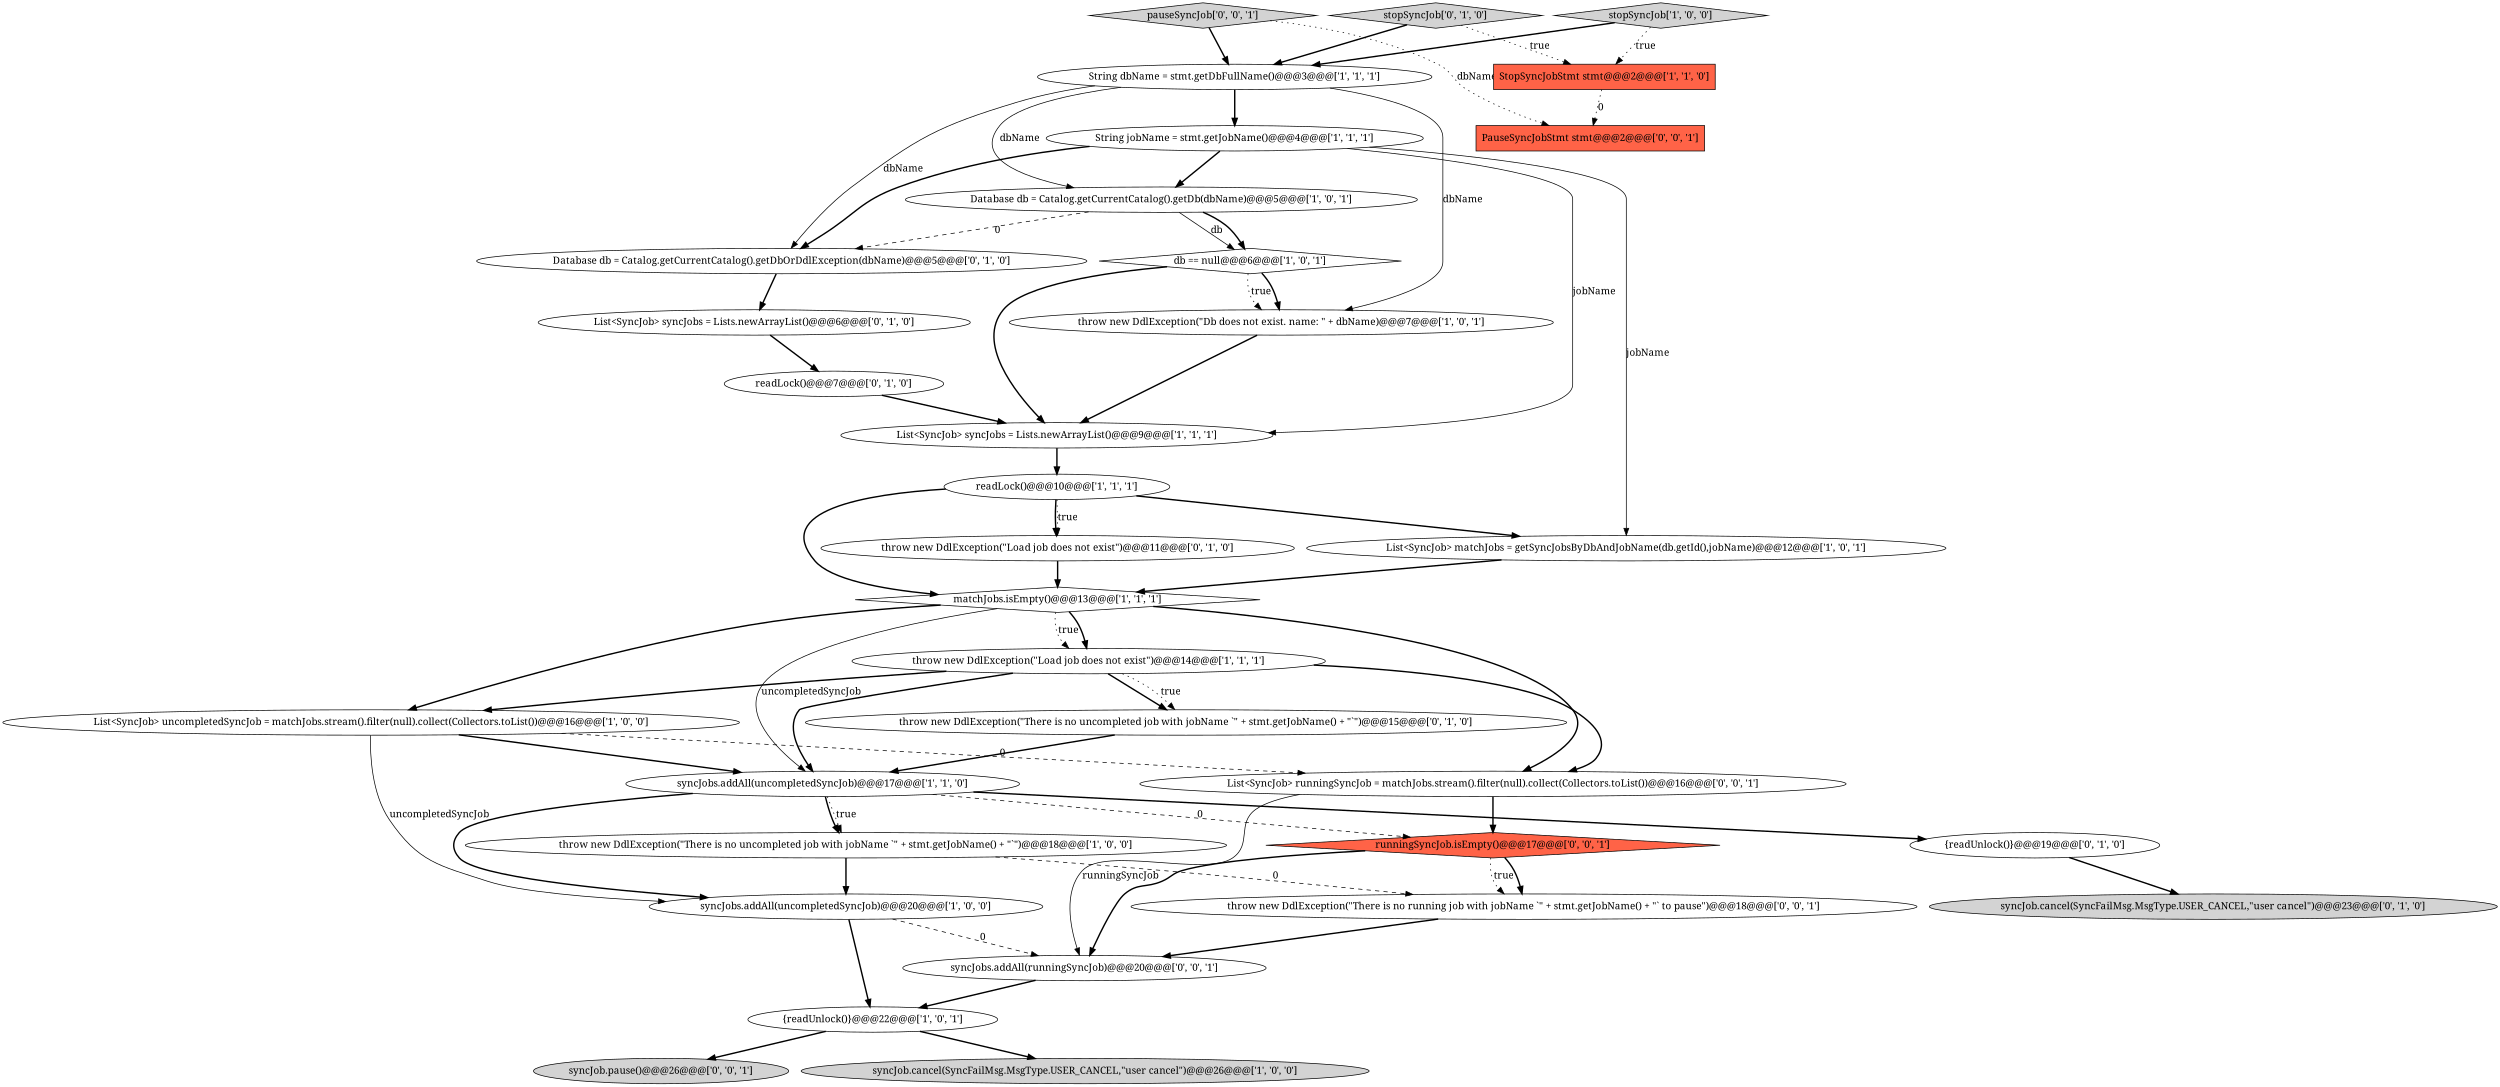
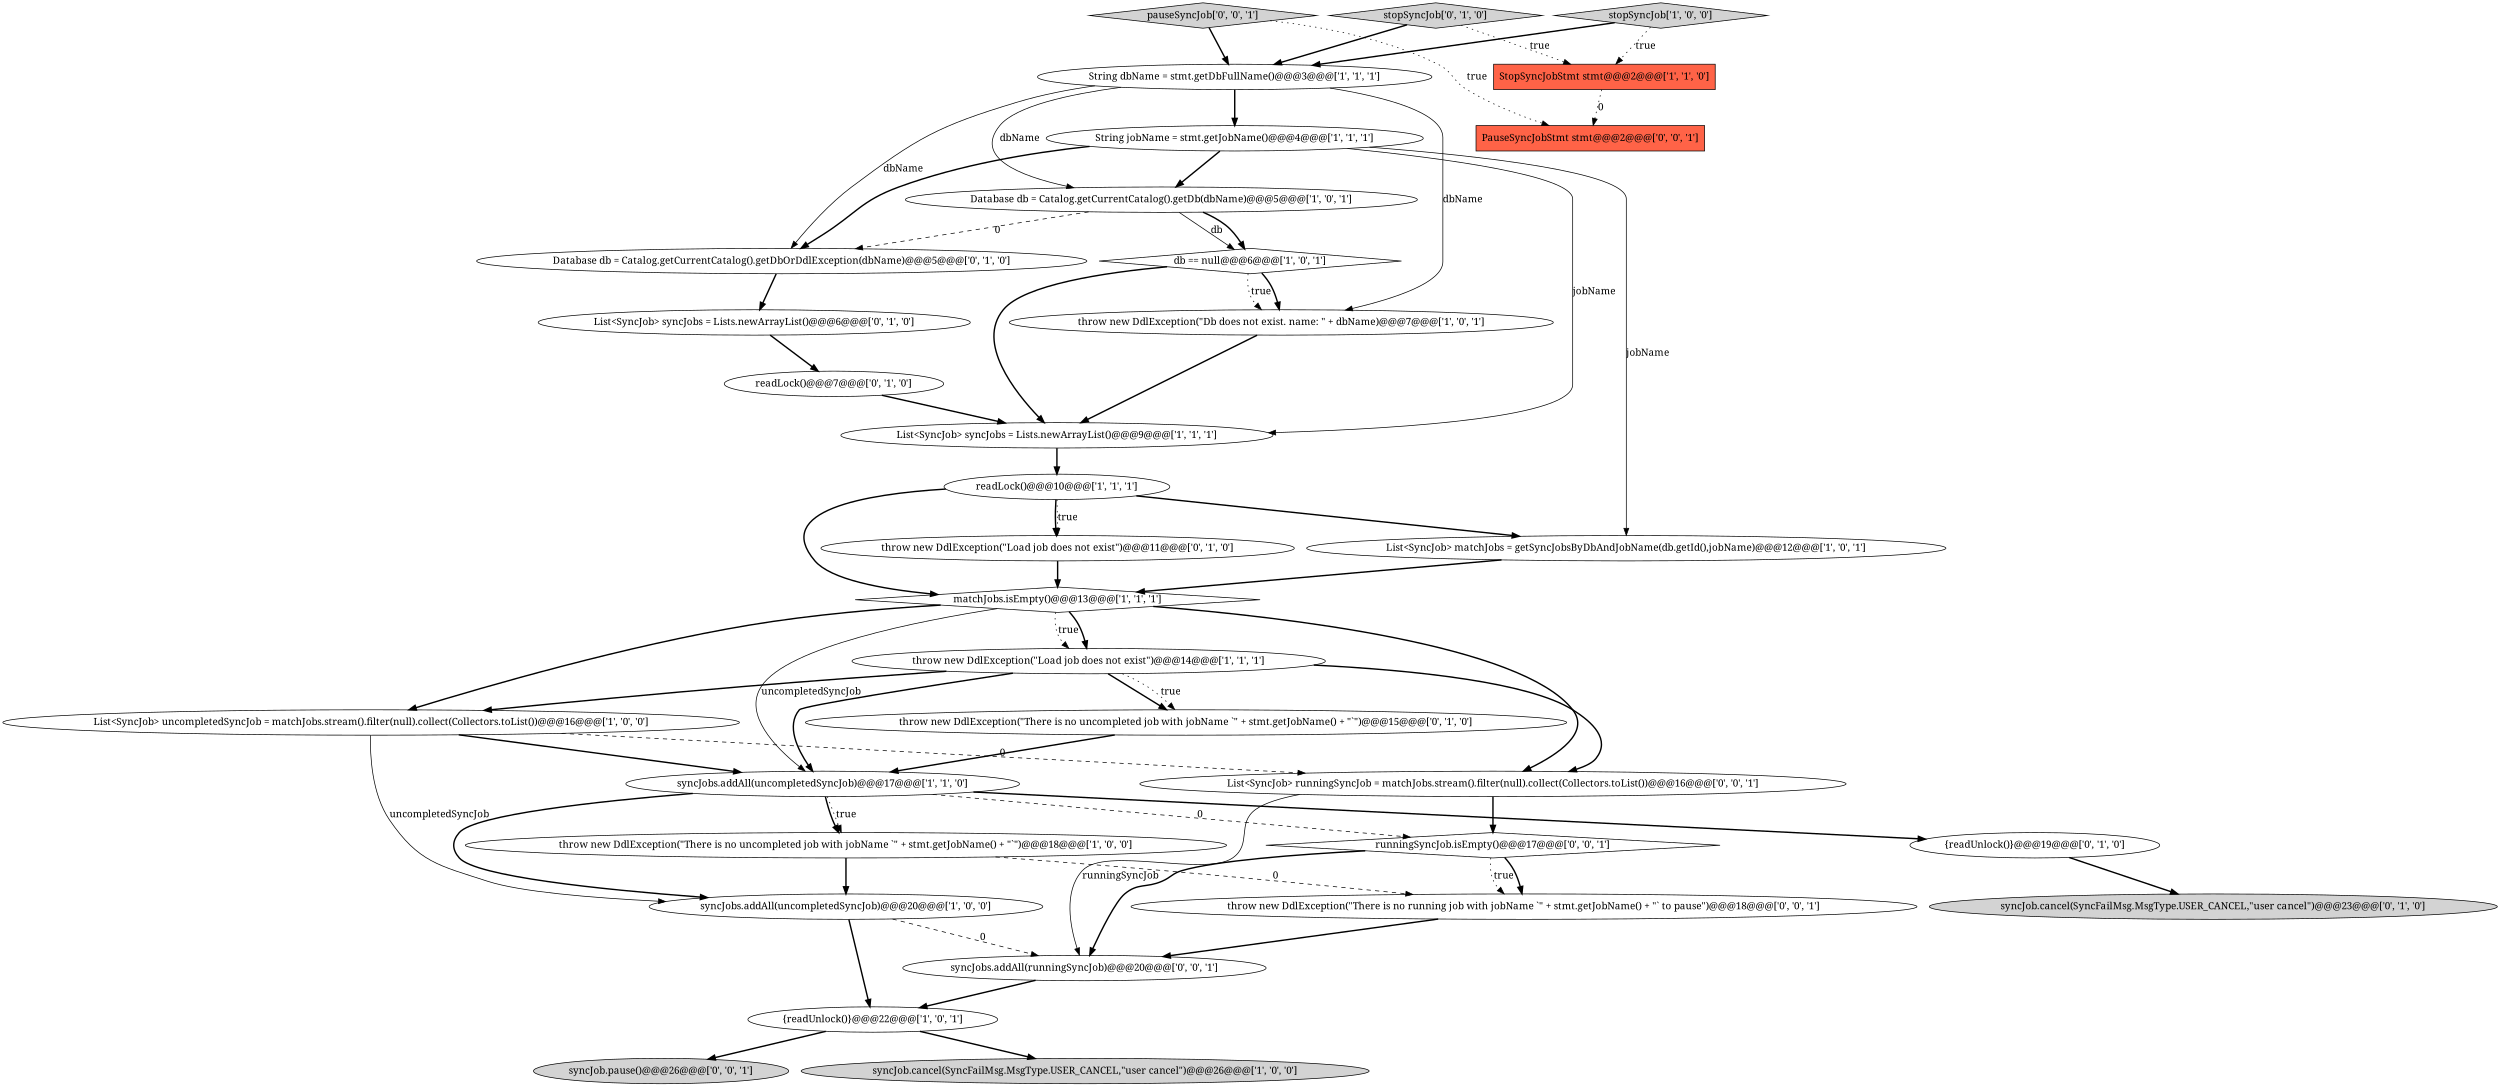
edge "pauseSyncJob['0', '0', '1']" -> "PauseSyncJobStmt stmt@@@2@@@['0', '0', '1']": label "dbName" -> "true"
node "runningSyncJob.isEmpty()@@@17@@@['0', '0', '1']": fillcolor tomato -> white
